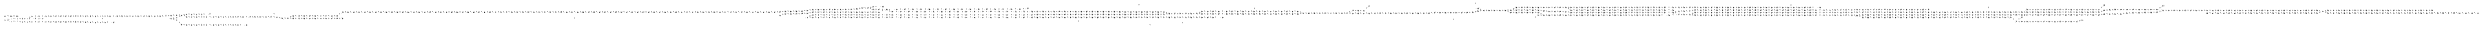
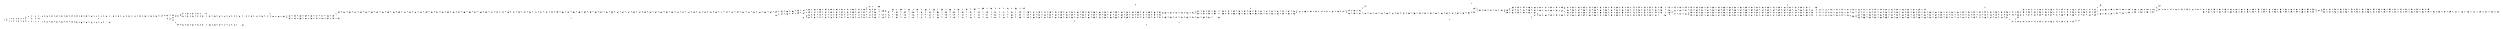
node "S1009": added
